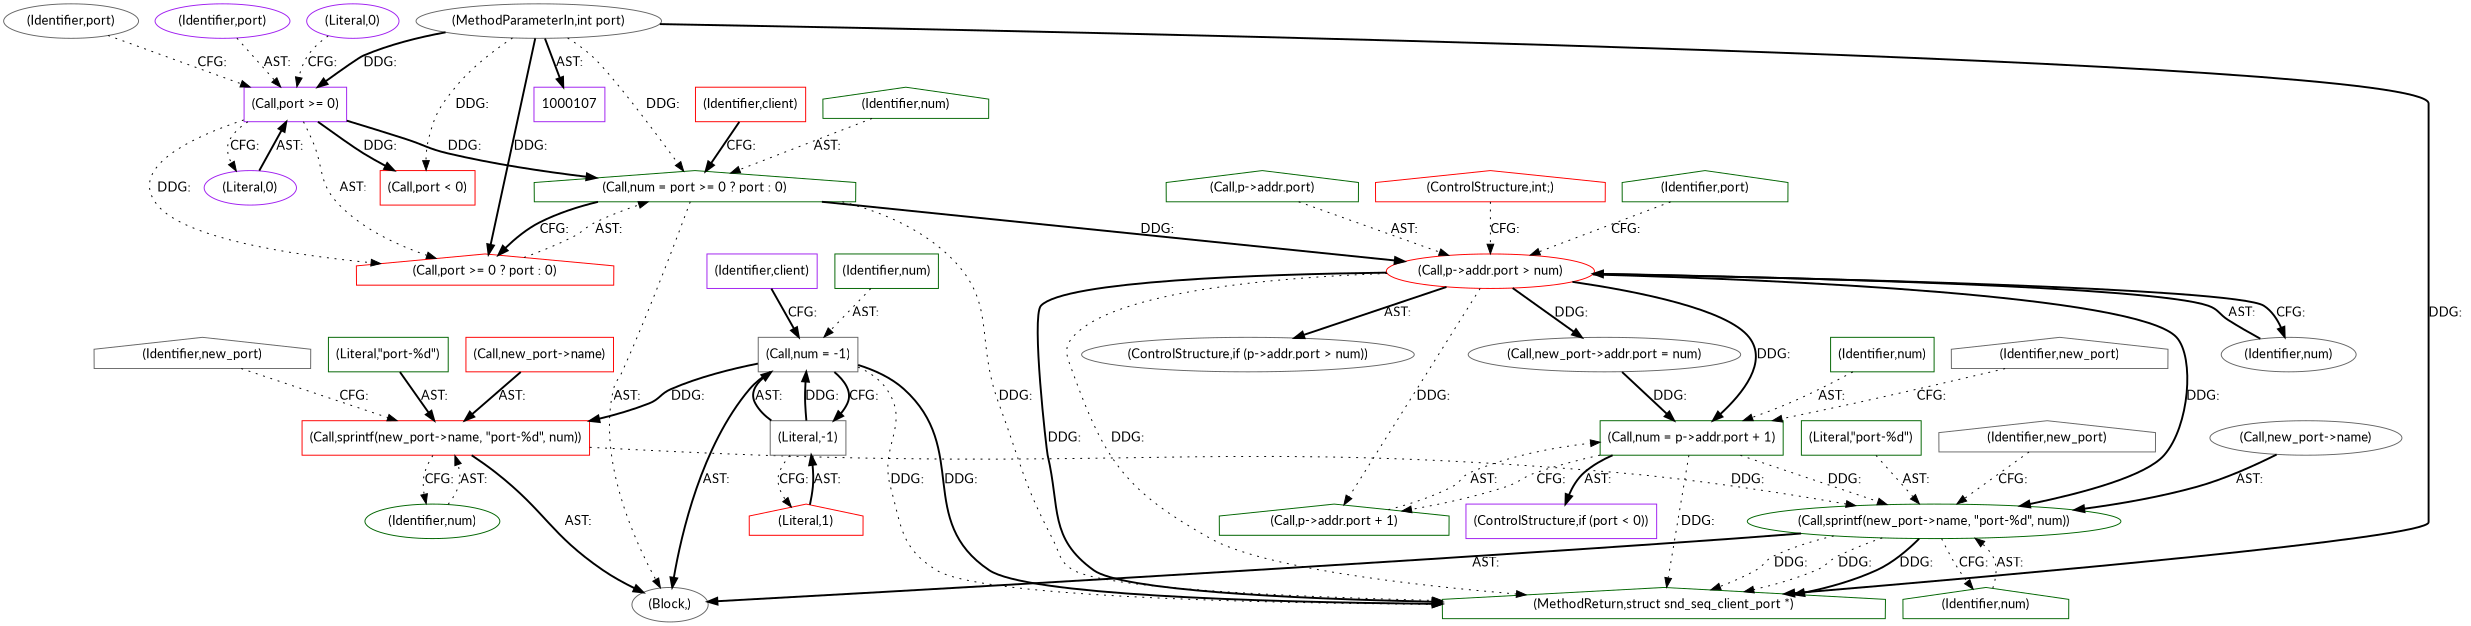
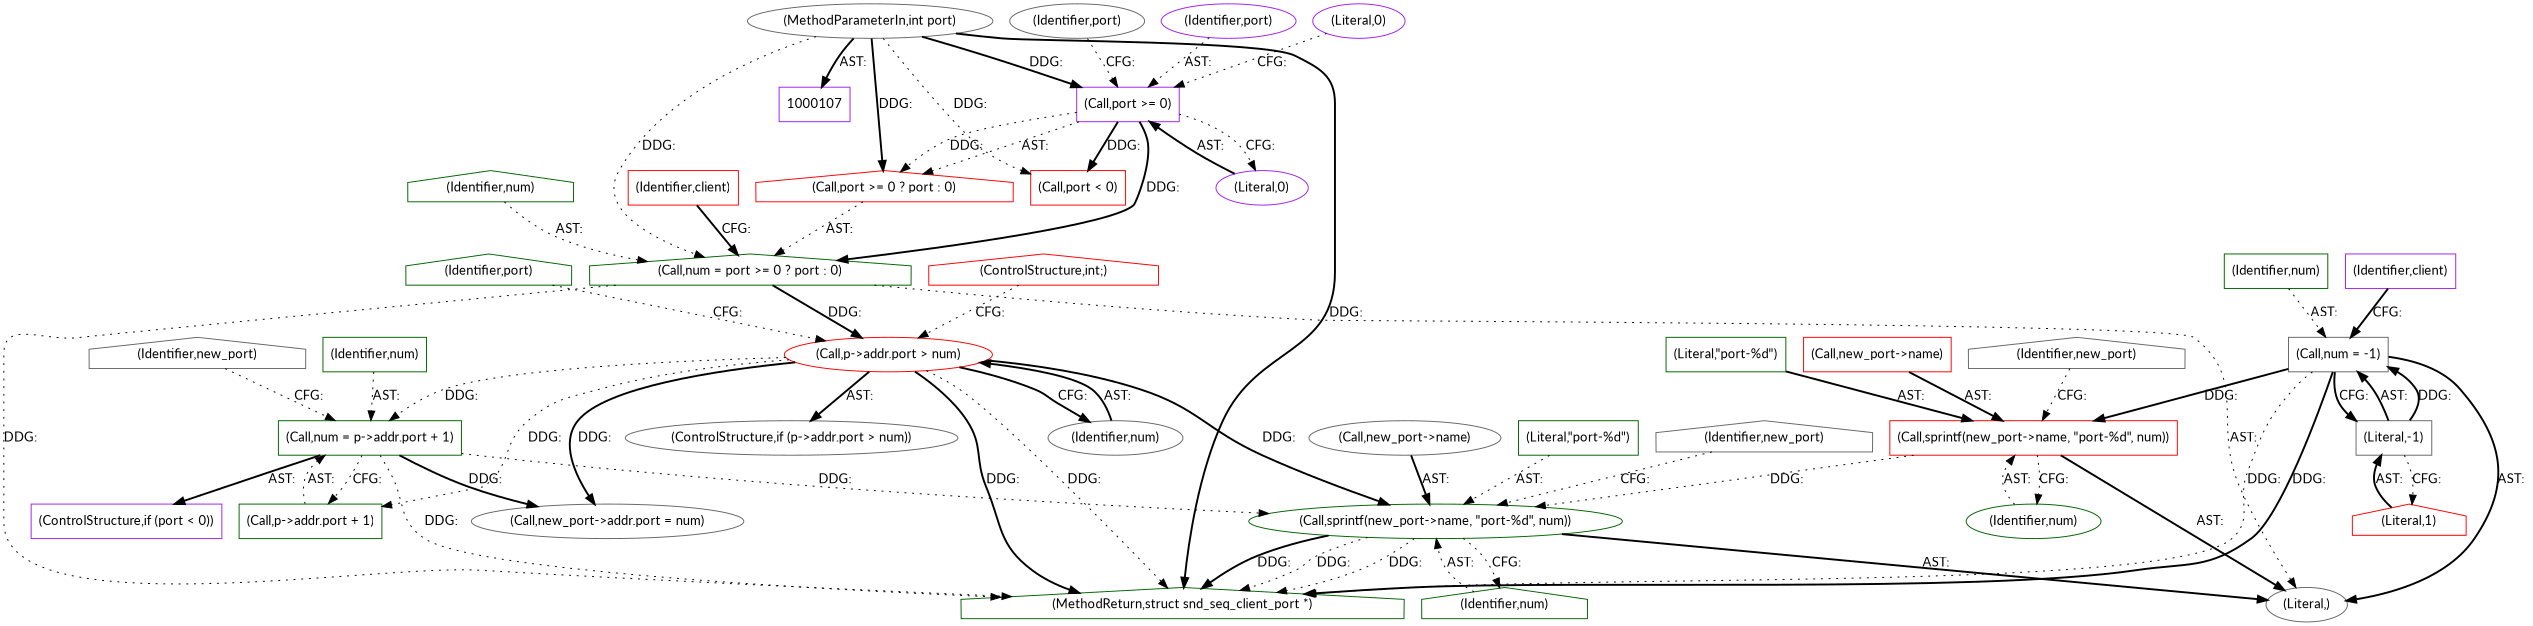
node "(Call,p->addr.port)": removed
edge "(Call,num = port >= 0 ? port : 0)" -> "(Call,port >= 0 ? port : 0)": removed, label "CFG:"
edge "(Call,p->addr.port > num)" -> "(Call,num = p->addr.port + 1)": style bold -> dotted
edge "(Call,new_port->addr.port = num)" -> "(Call,num = p->addr.port + 1)": reversed
node "(Call,p->addr.port + 1)": shape house -> box
node "(Block,)": label "(Block,)" -> "(Literal,)"
